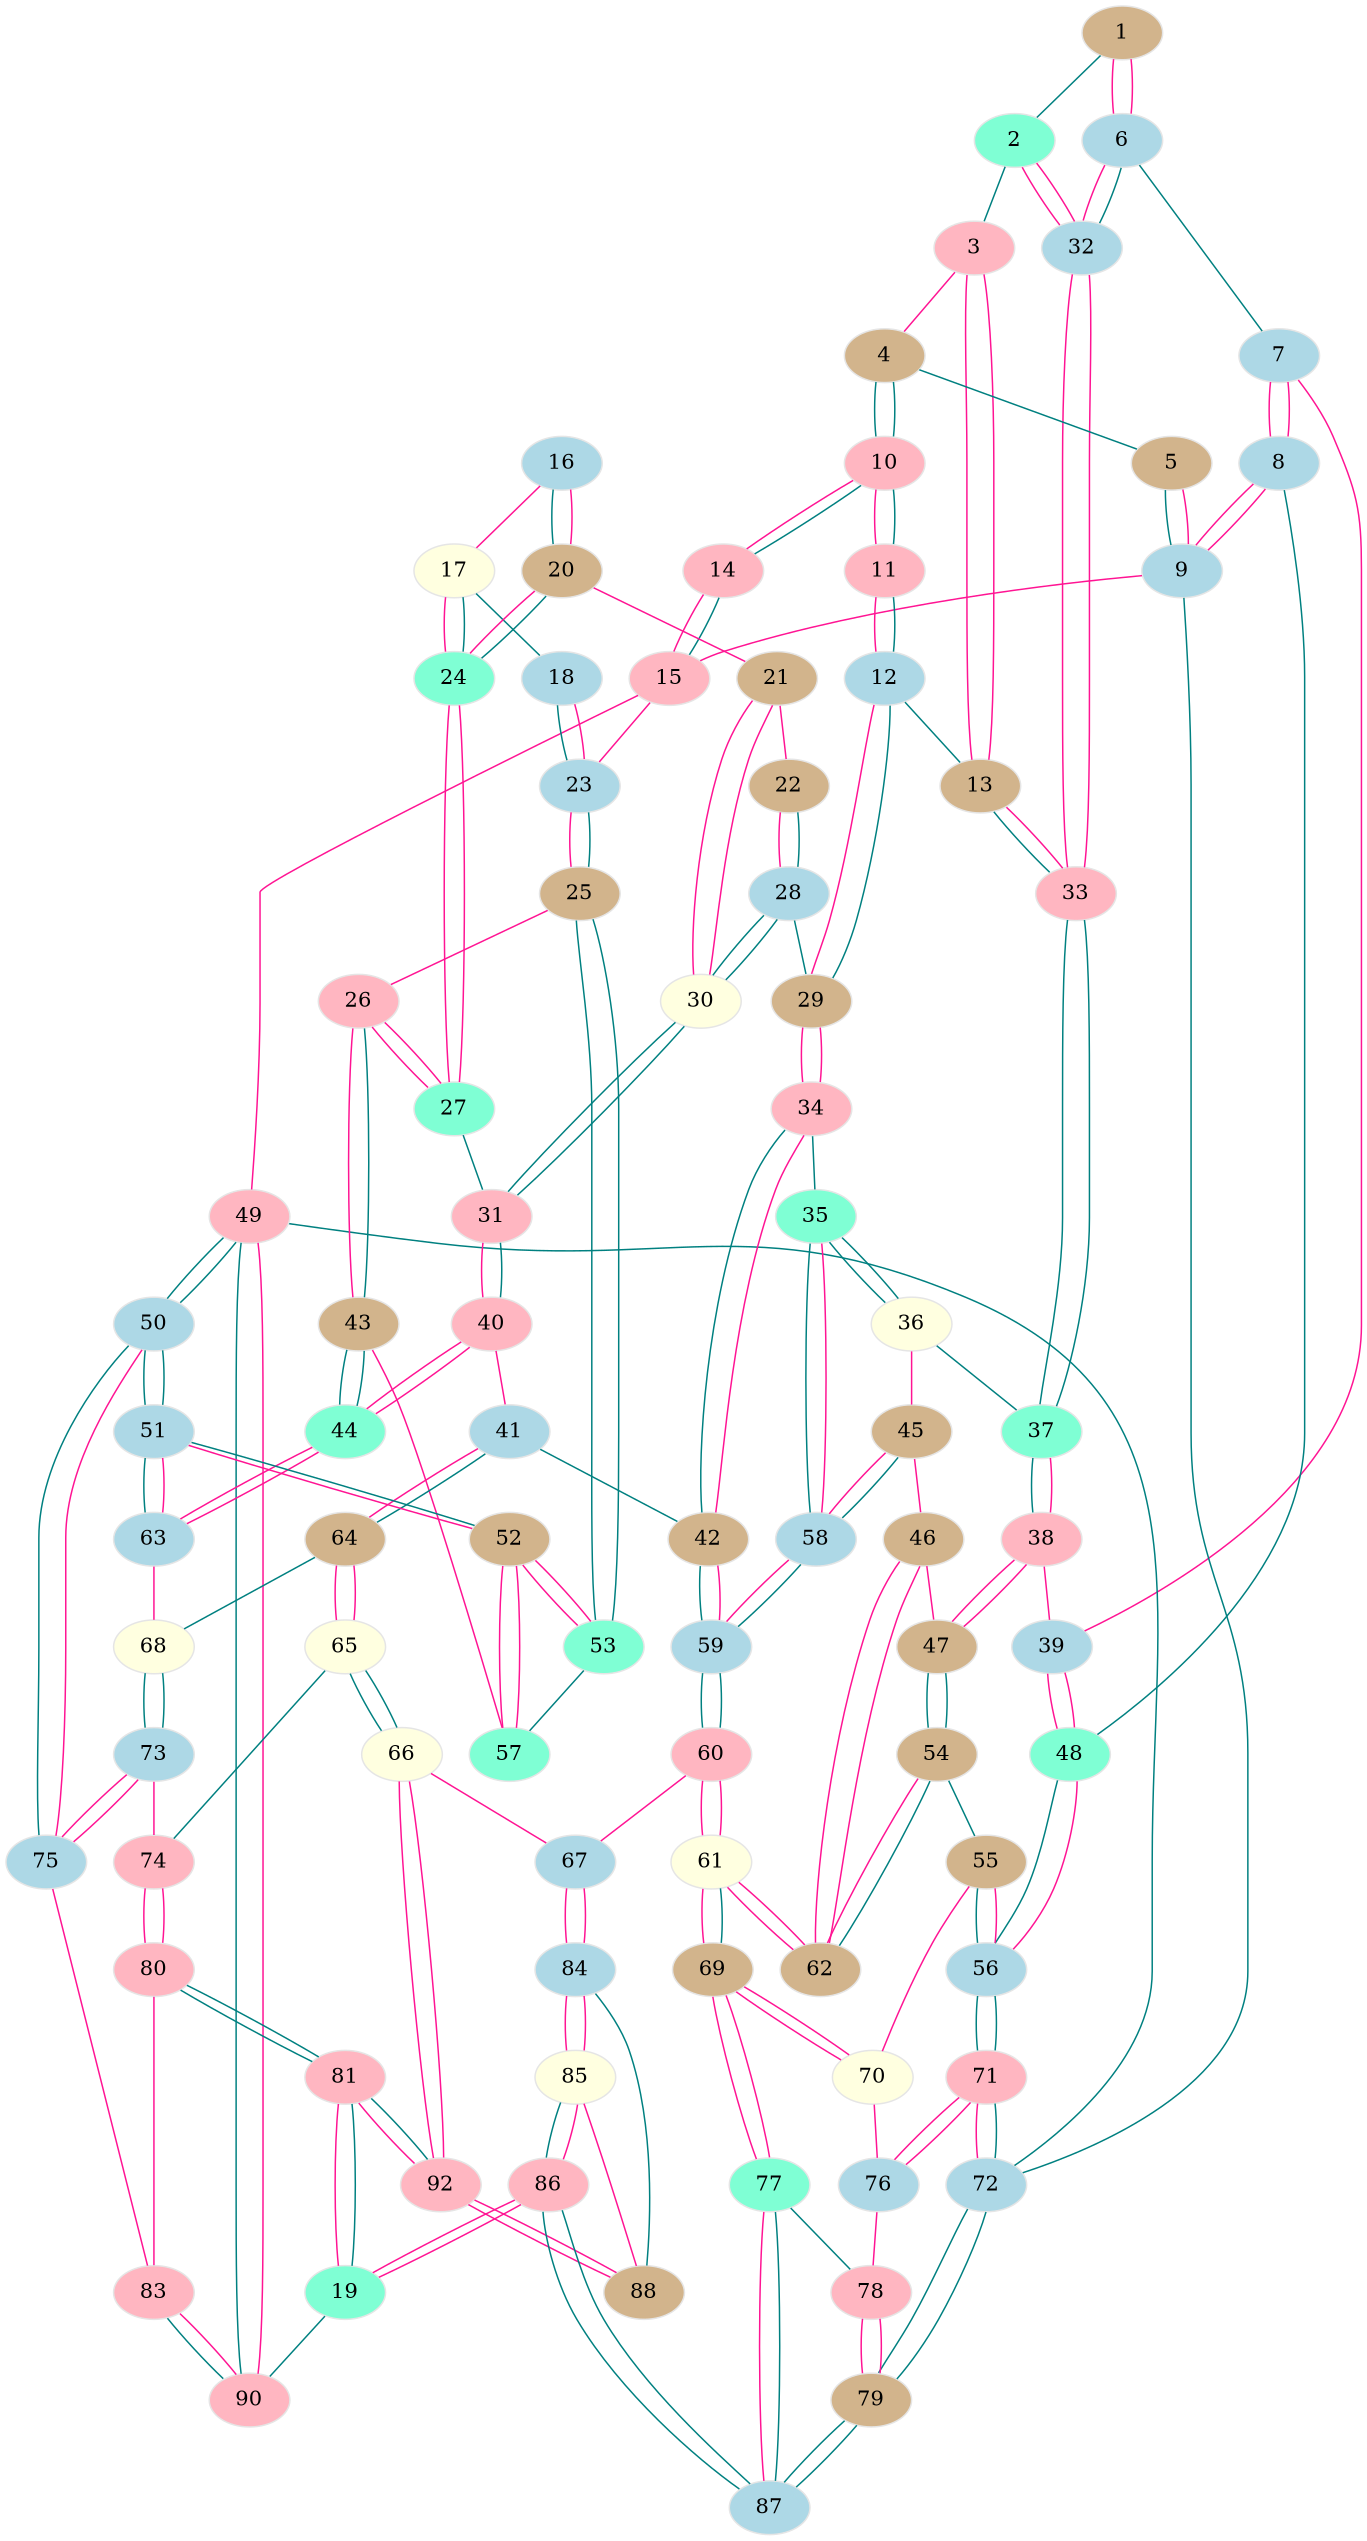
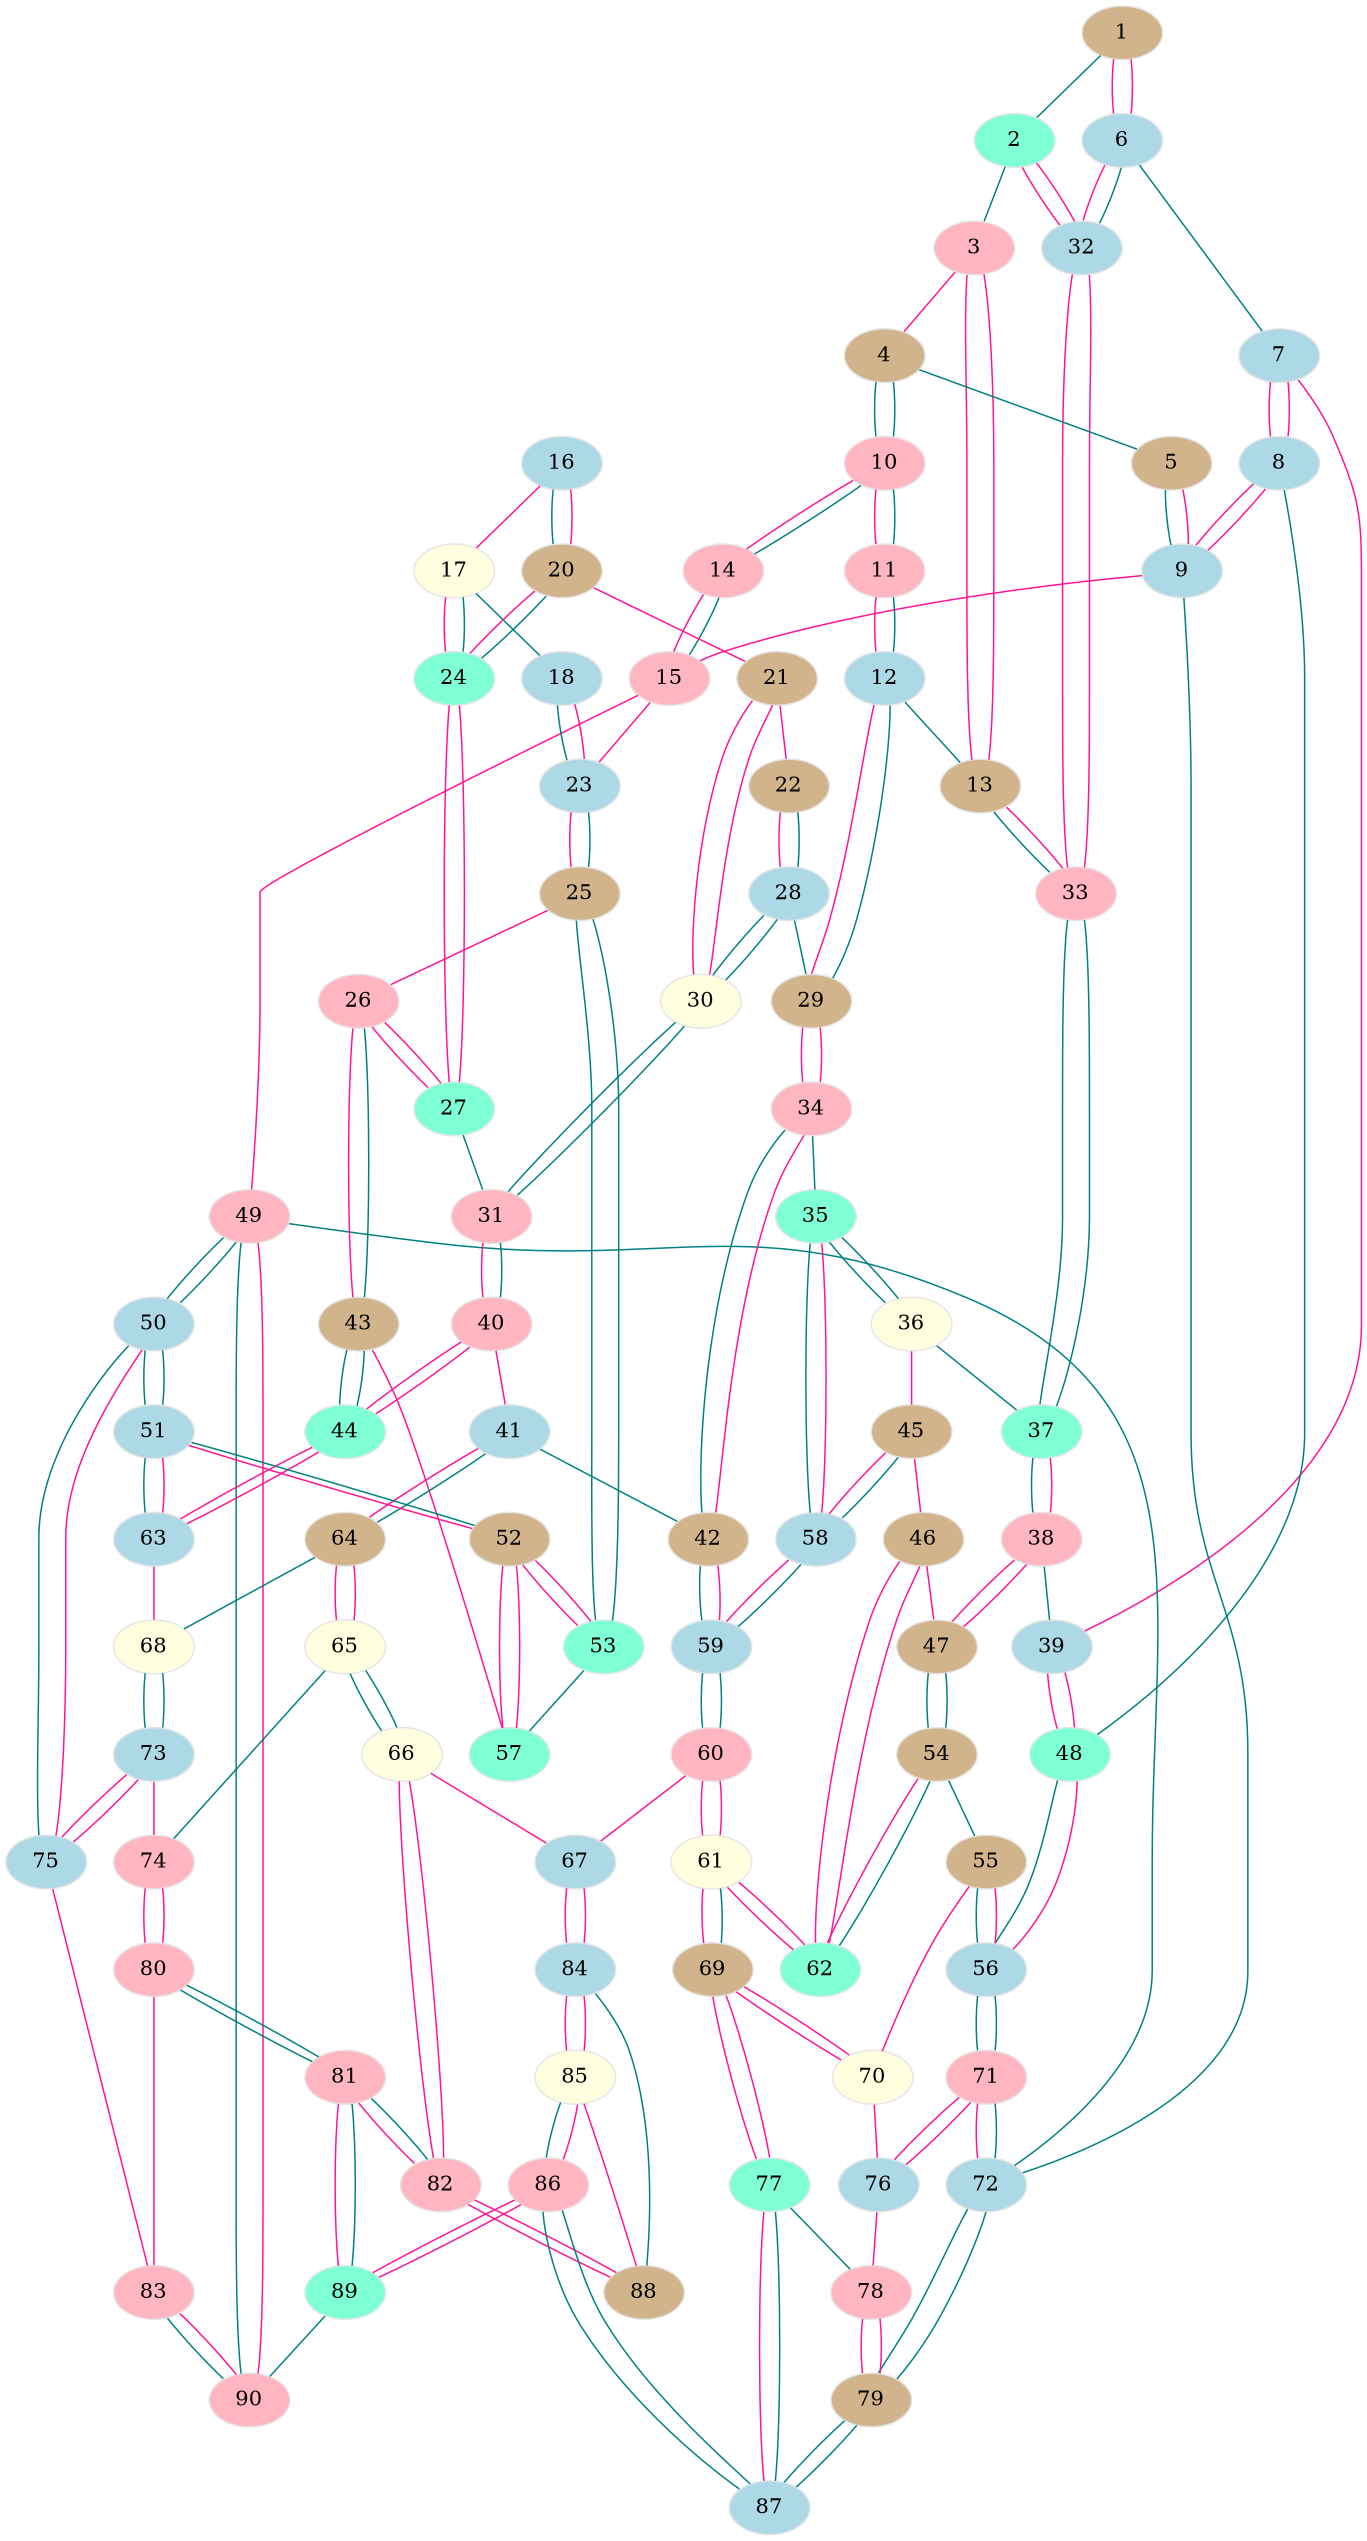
edge "38" -- "39": color deeppink -> teal
node "62": fillcolor tan -> aquamarine
node "92": label "92" -> "82"
node "19": label "19" -> "89"
